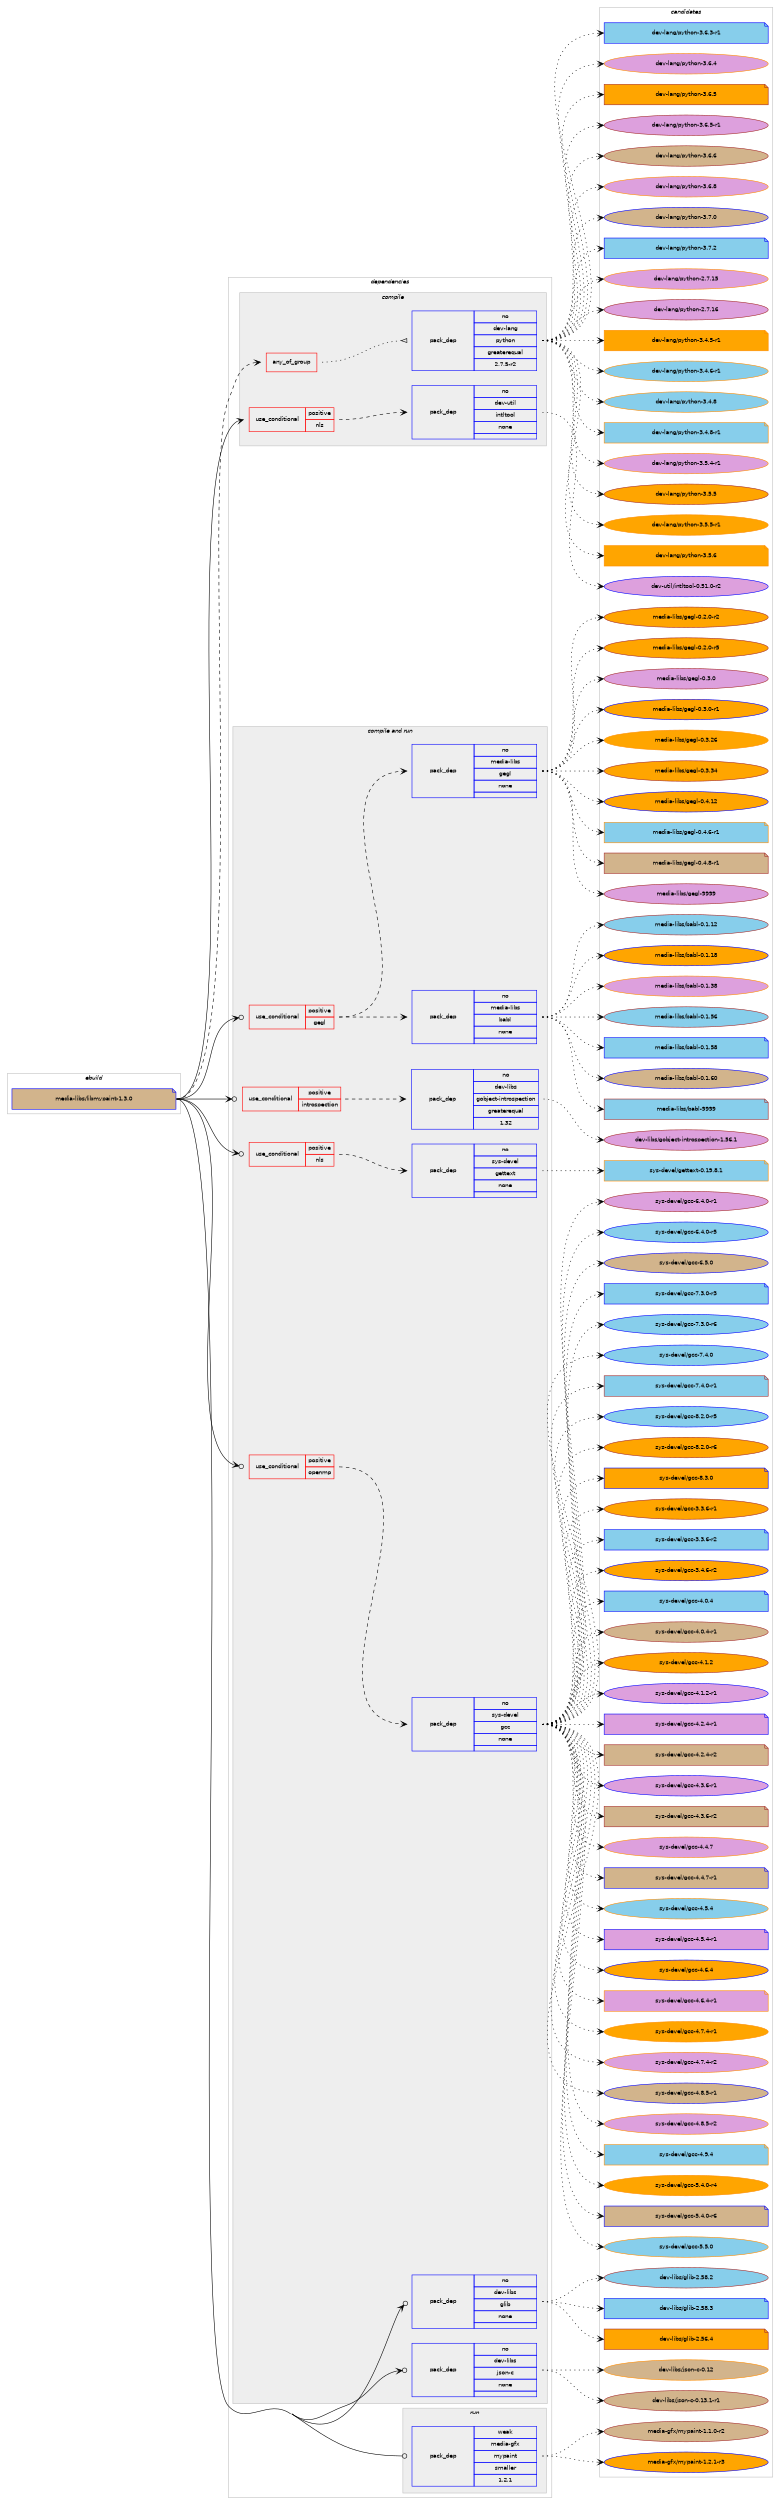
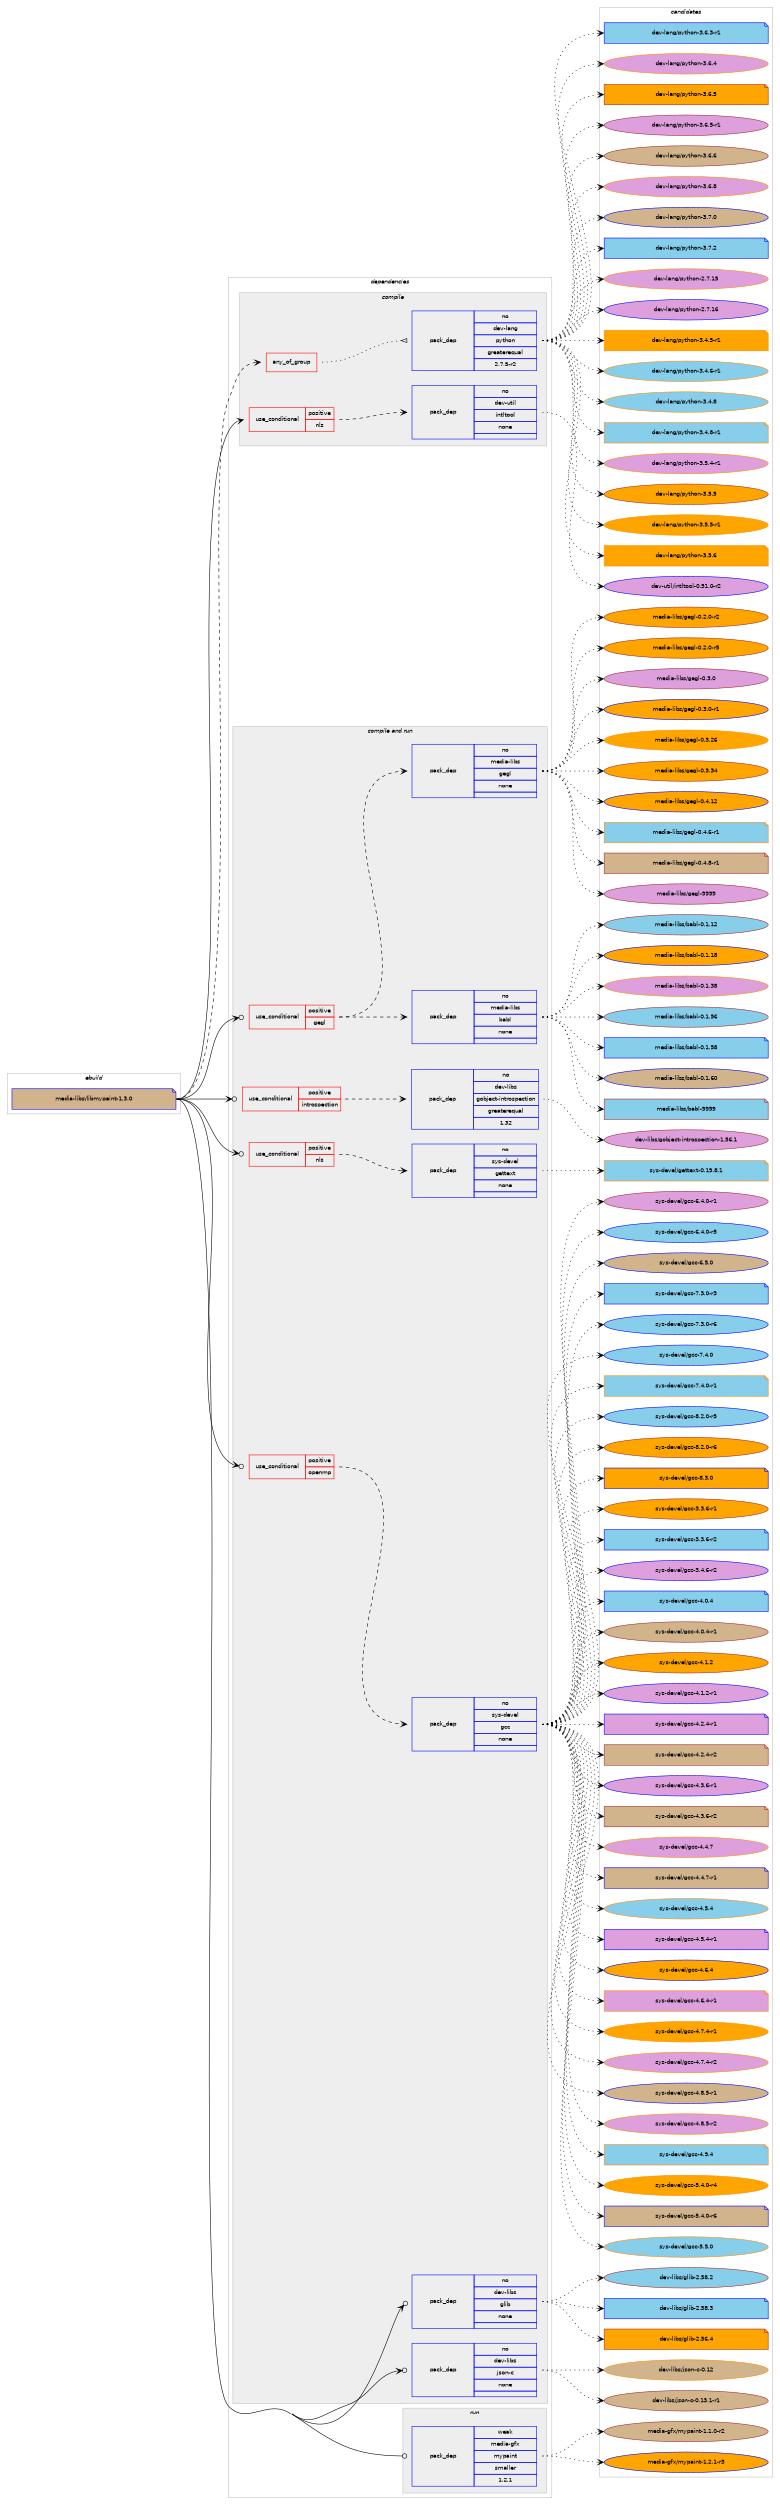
node "dev-lang/python-2.7.16": color brown -> blue
node "sys-devel/gcc-7.4.0-r1": color brown -> darkorange
node "sys-devel/gcc-3.4.6-r2": fillcolor orange -> plum
